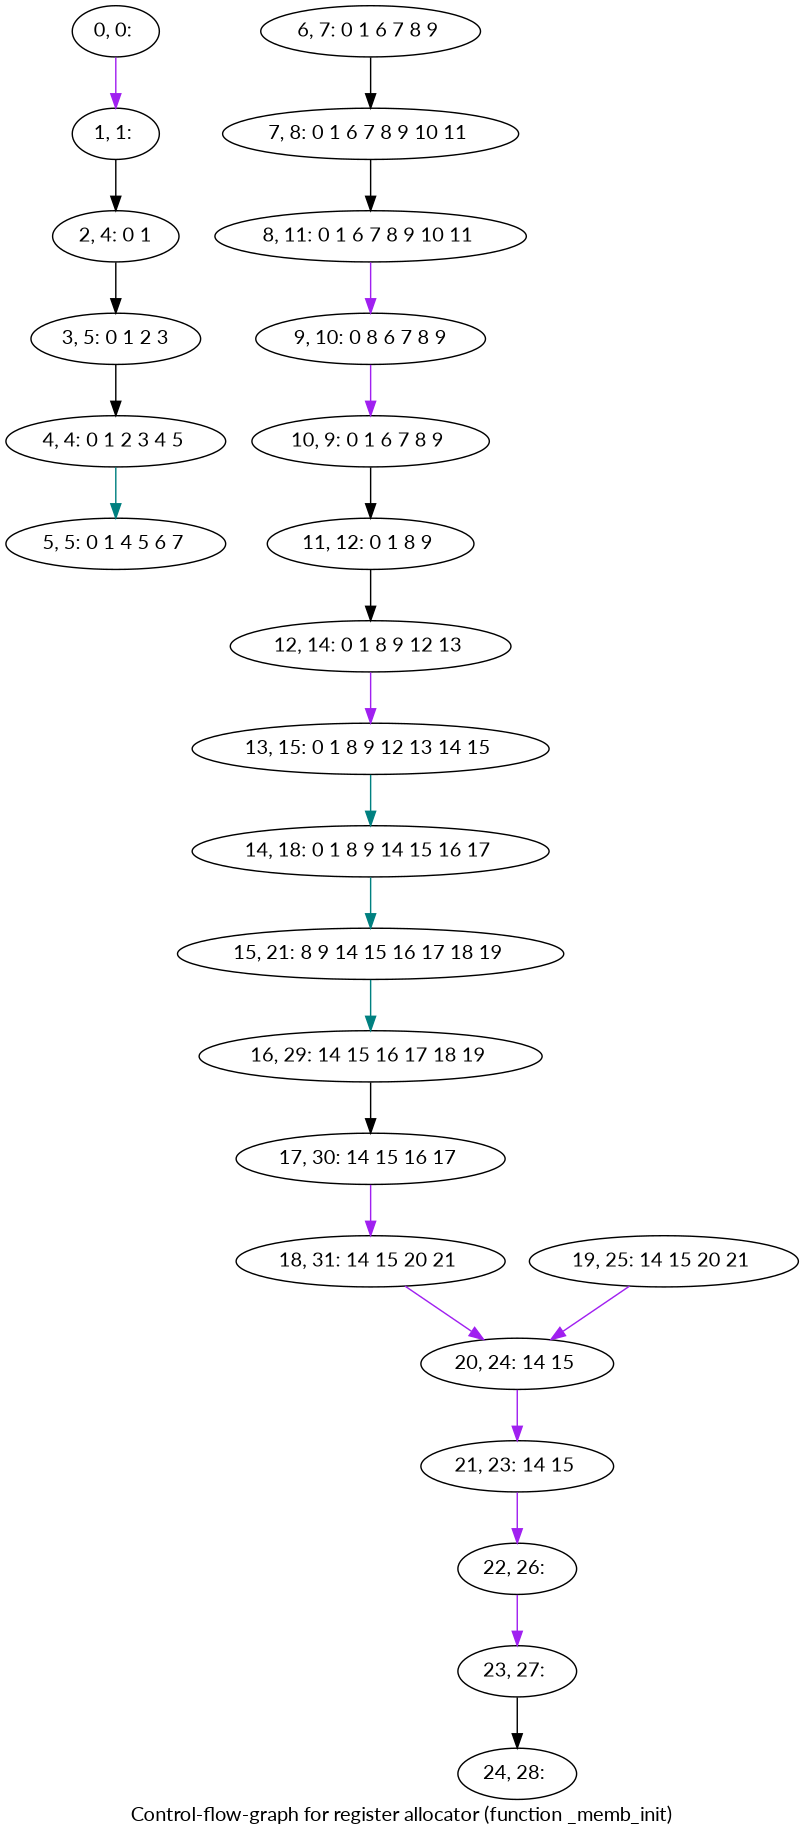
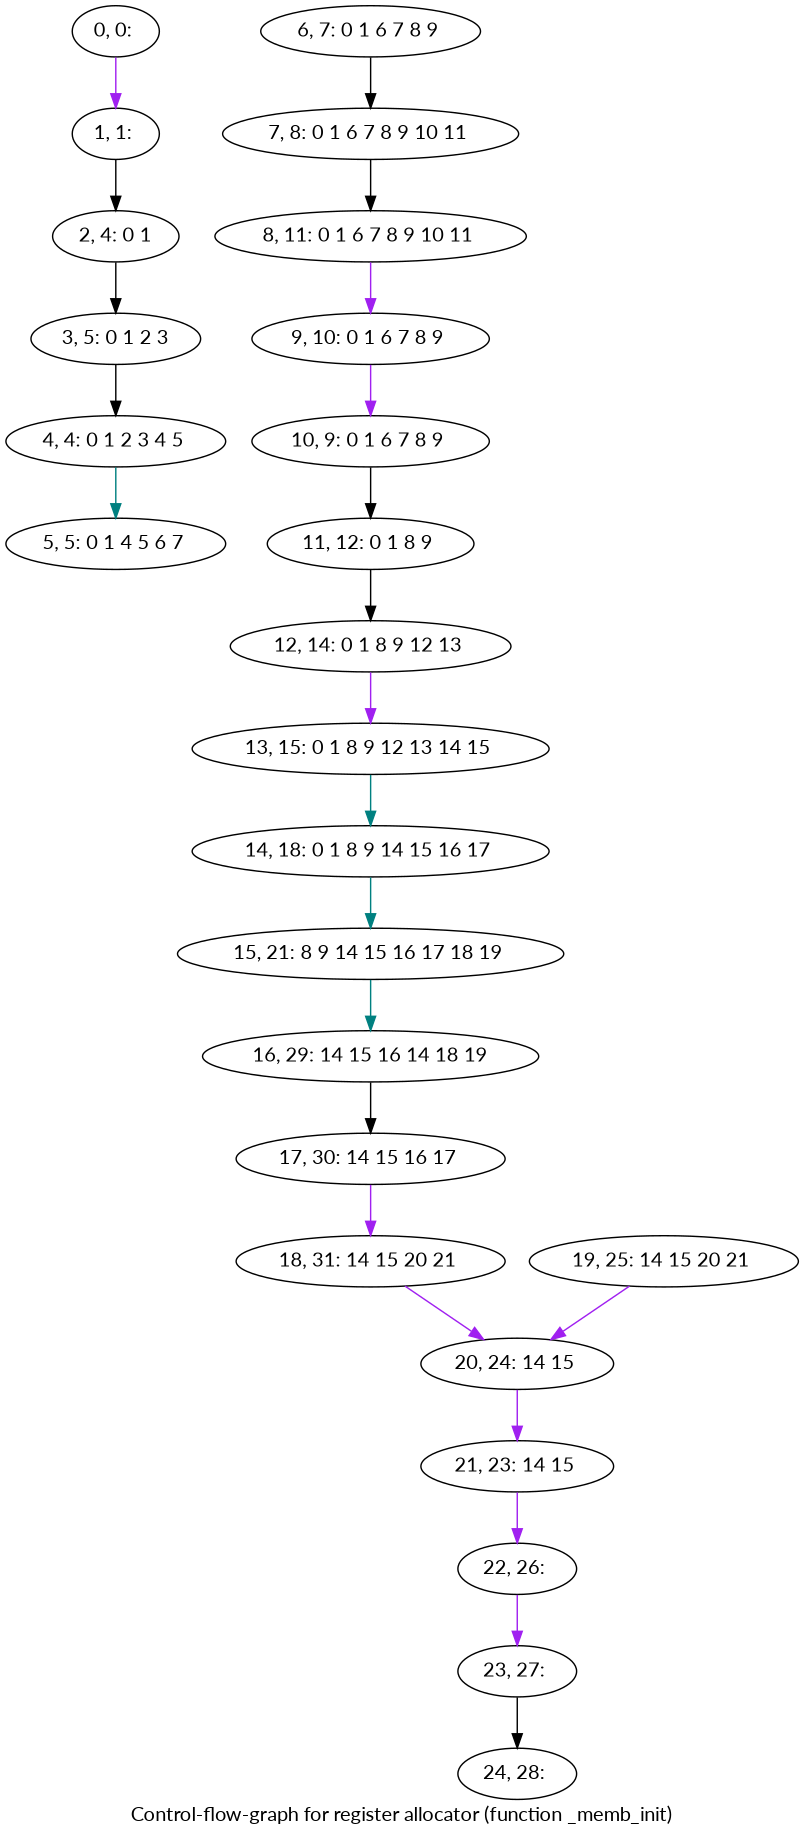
node "9, 10: 0 8 6 7 8 9": label "9, 10: 0 8 6 7 8 9" -> "9, 10: 0 1 6 7 8 9"
node "16, 29: 14 15 16 17 18 19": label "16, 29: 14 15 16 17 18 19" -> "16, 29: 14 15 16 14 18 19"
